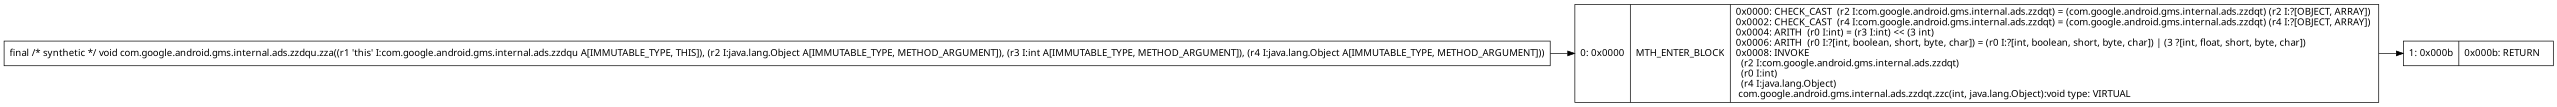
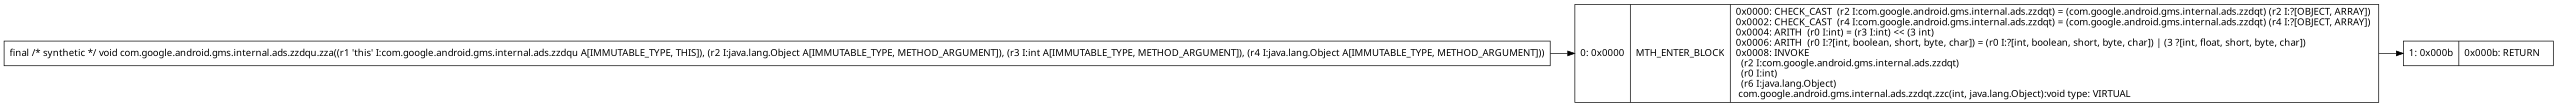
node "0: 0x0000": text "(r4 I:java.lang.Object)" -> "(r6 I:java.lang.Object)"
